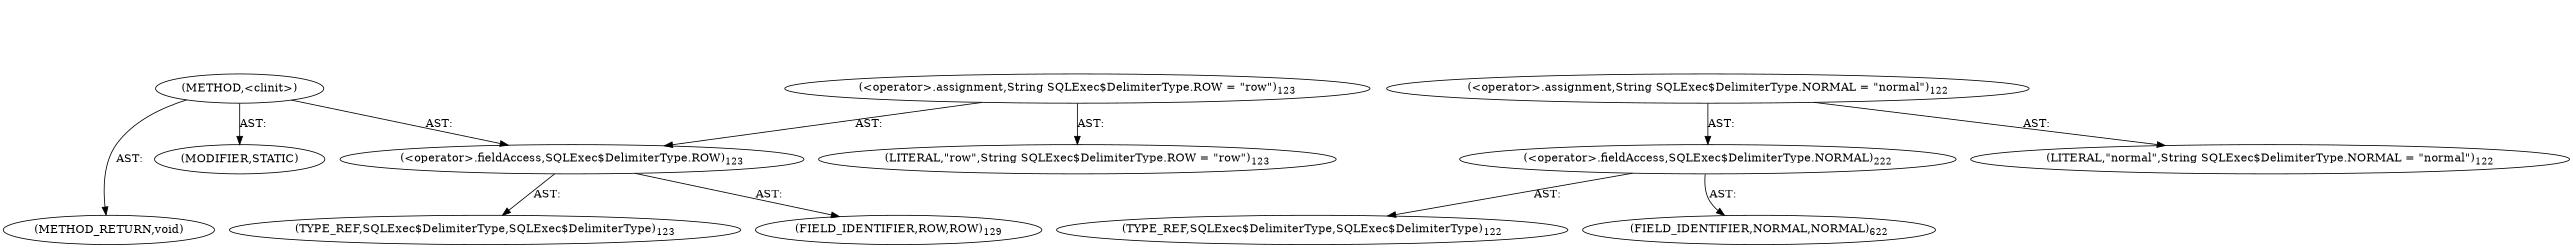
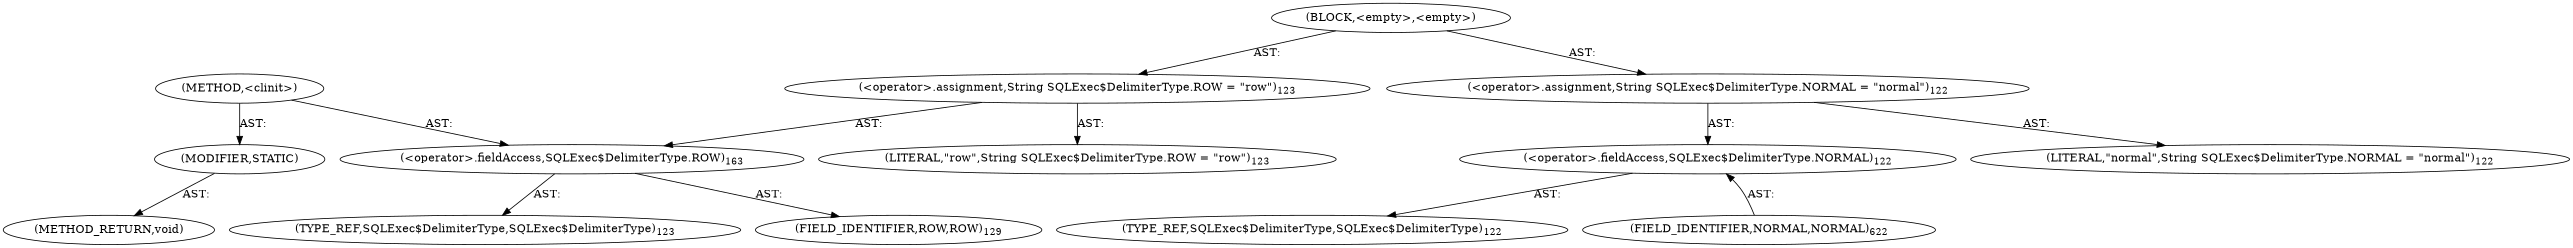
node "(BLOCK,<empty>,<empty>)": added
edge "(METHOD,<clinit>)" -> "(METHOD_RETURN,void)": now "(MODIFIER,STATIC)" -> "(METHOD_RETURN,void)"
node "(<operator>.fieldAccess,SQLExec$DelimiterType.ROW)": text "123" -> "163"
node "(<operator>.fieldAccess,SQLExec$DelimiterType.NORMAL)": text "222" -> "122"
edge "(<operator>.fieldAccess,SQLExec$DelimiterType.NORMAL)" -> "(FIELD_IDENTIFIER,NORMAL,NORMAL)": reversed
